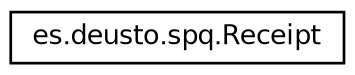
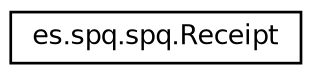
node "es.deusto.spq.Receipt": label "es.deusto.spq.Receipt" -> "es.spq.spq.Receipt"
